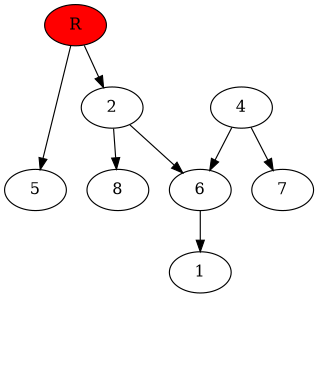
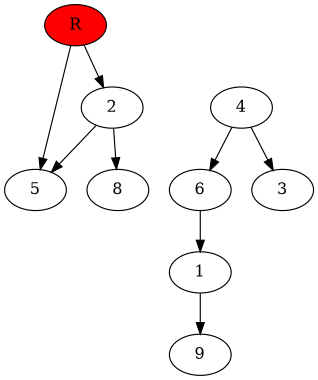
edge "2" -> "6": now "2" -> "5"
node "7": label "7" -> "3"
node "9": added
